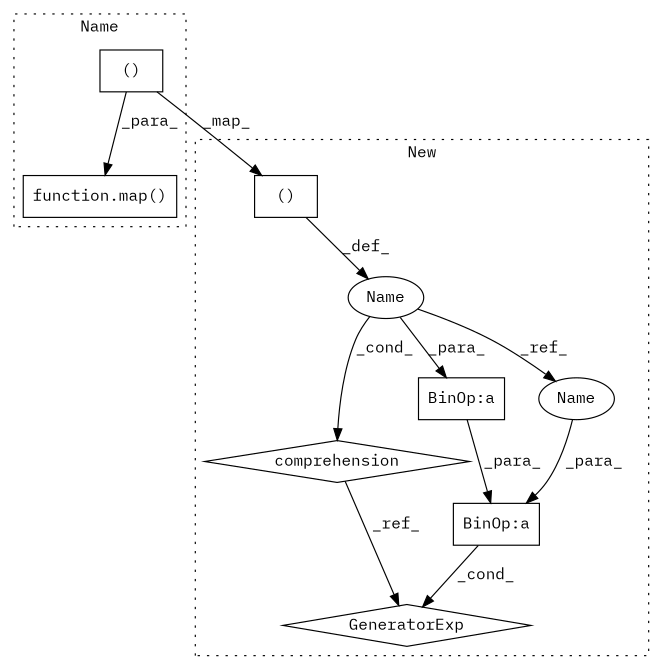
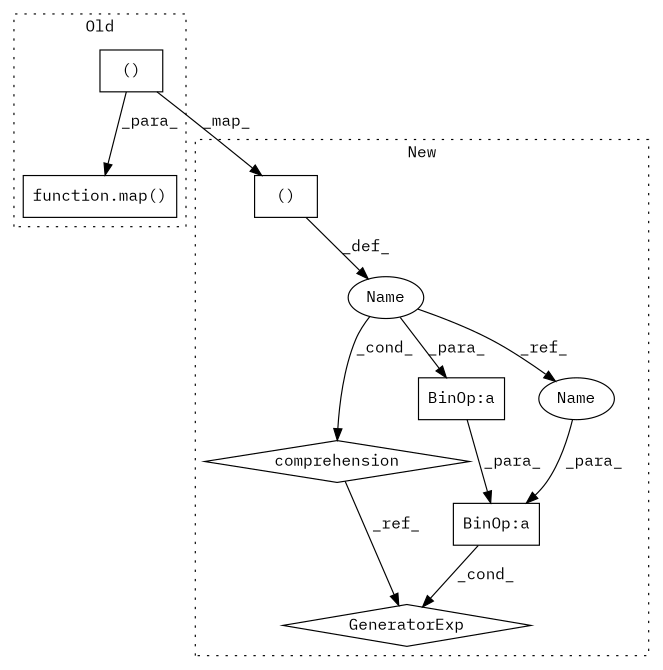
cluster "Name": label "Name" -> "Old"
